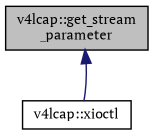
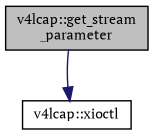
edge "v4lcap::xioctl" -> "v4lcap::get_stream _parameter": reversed
